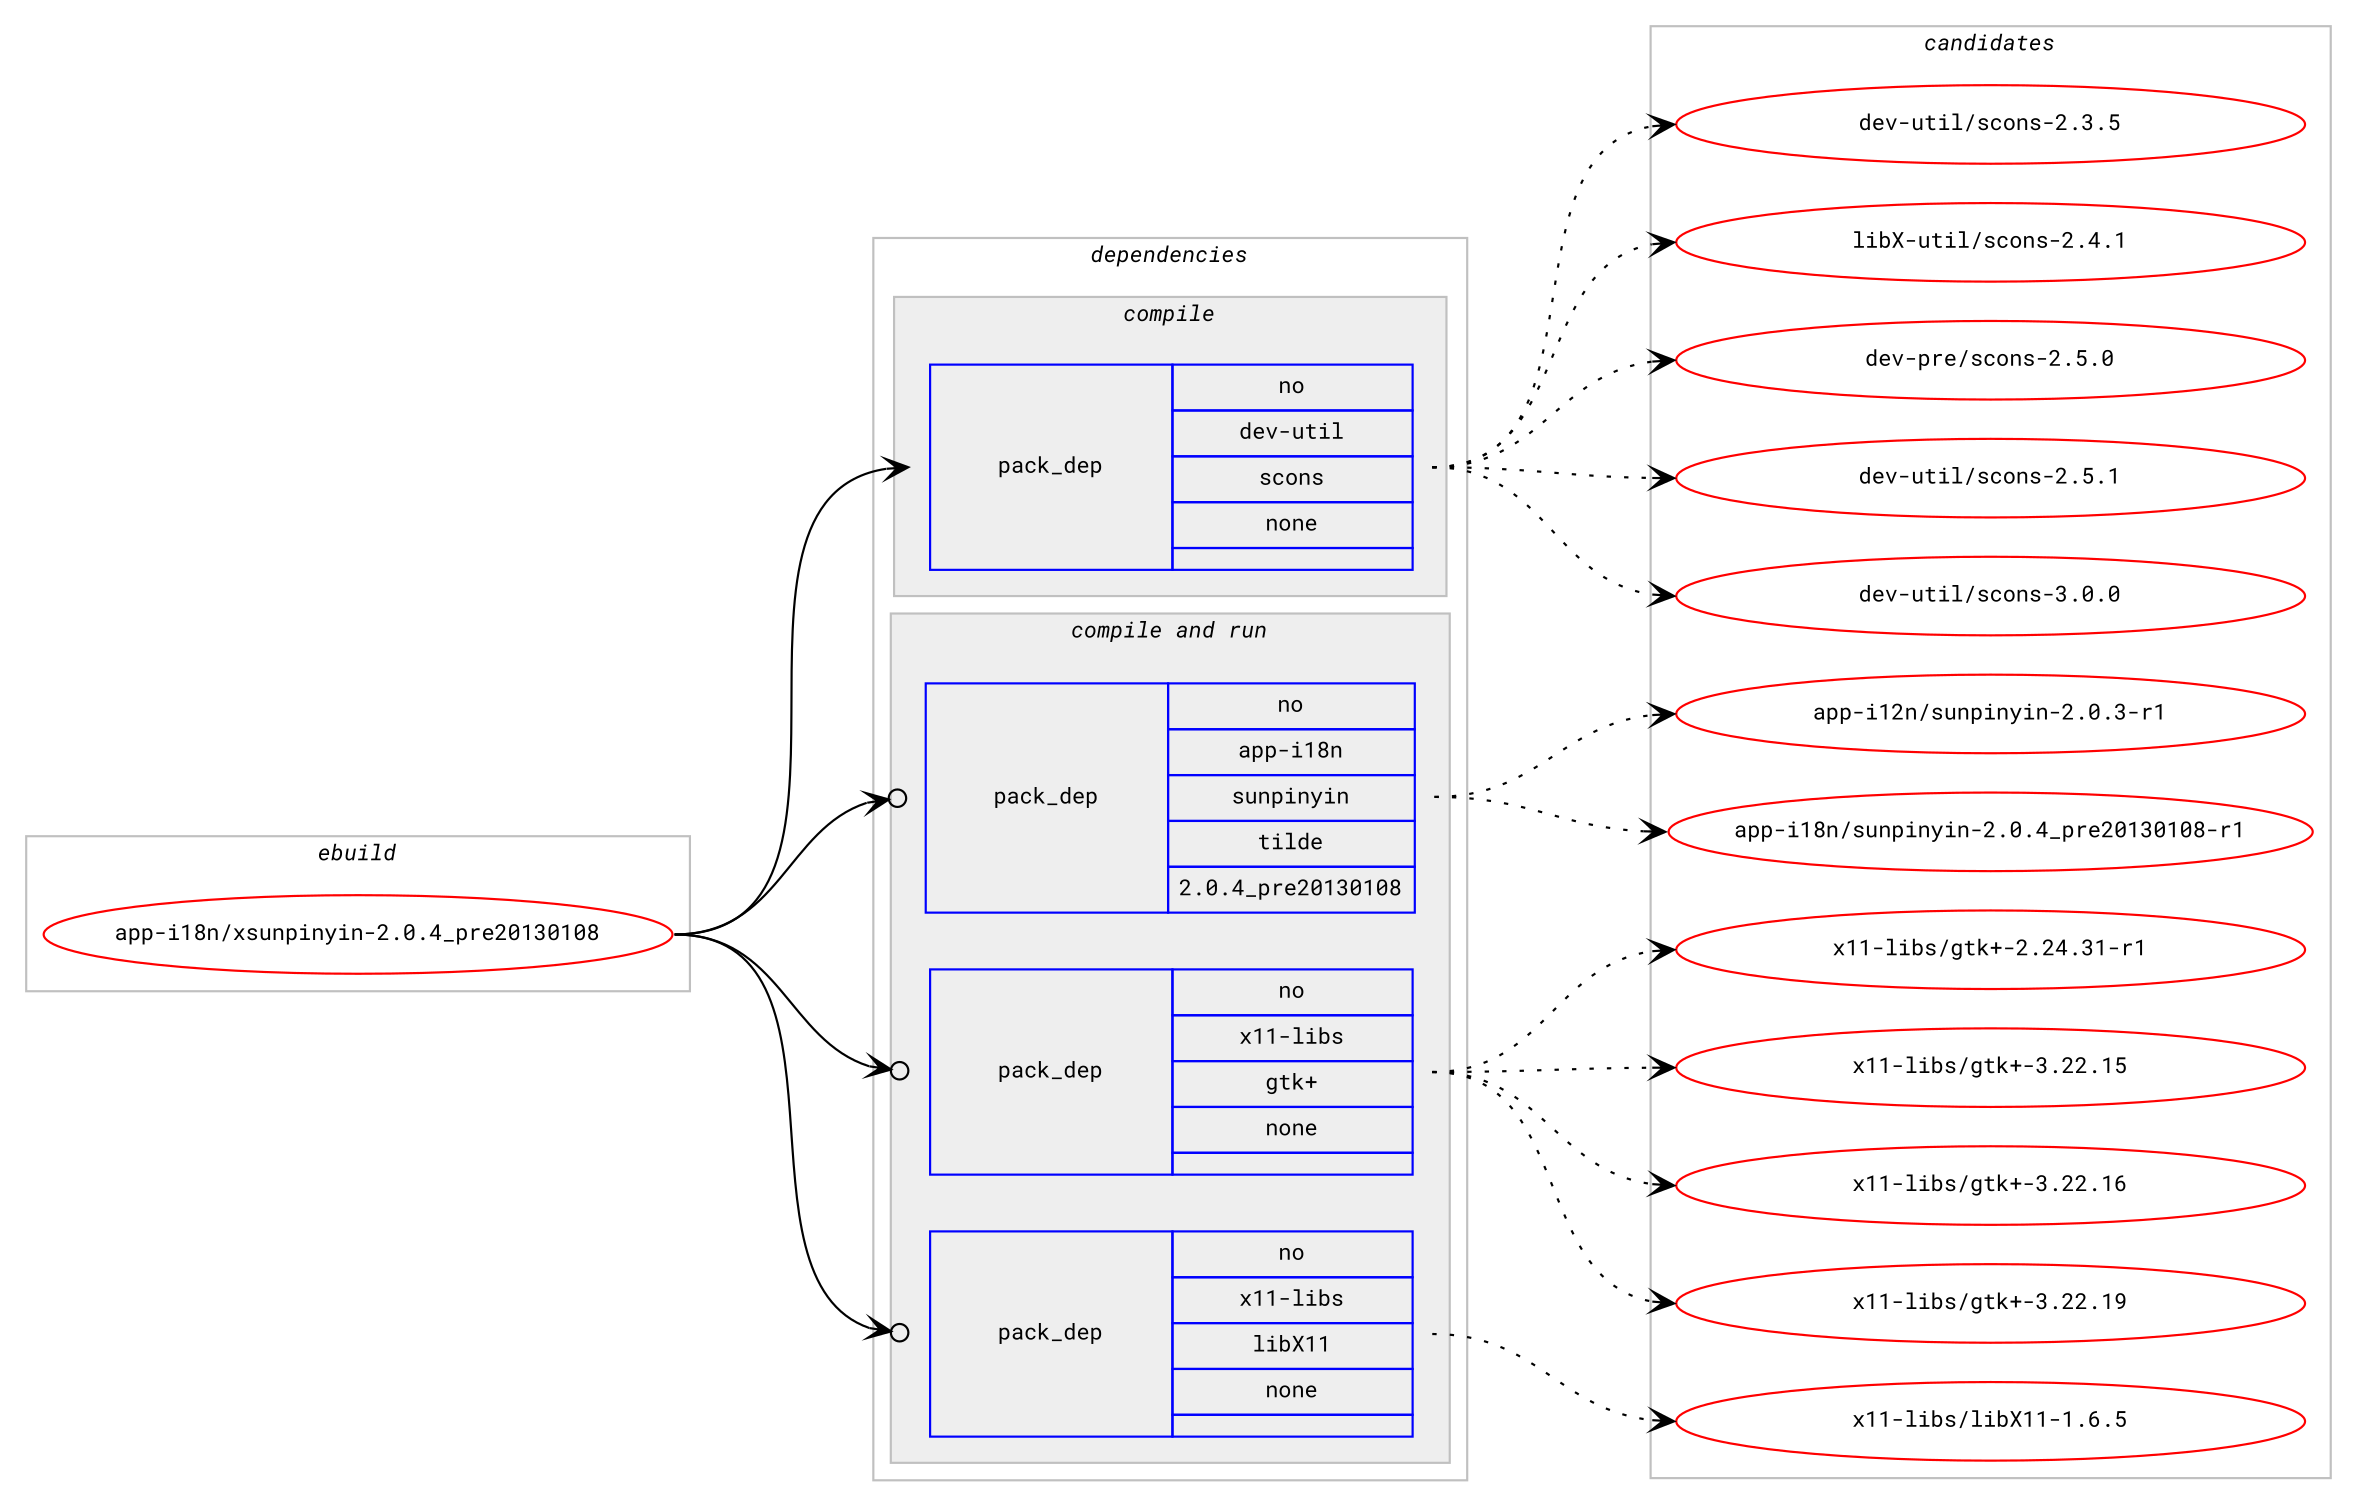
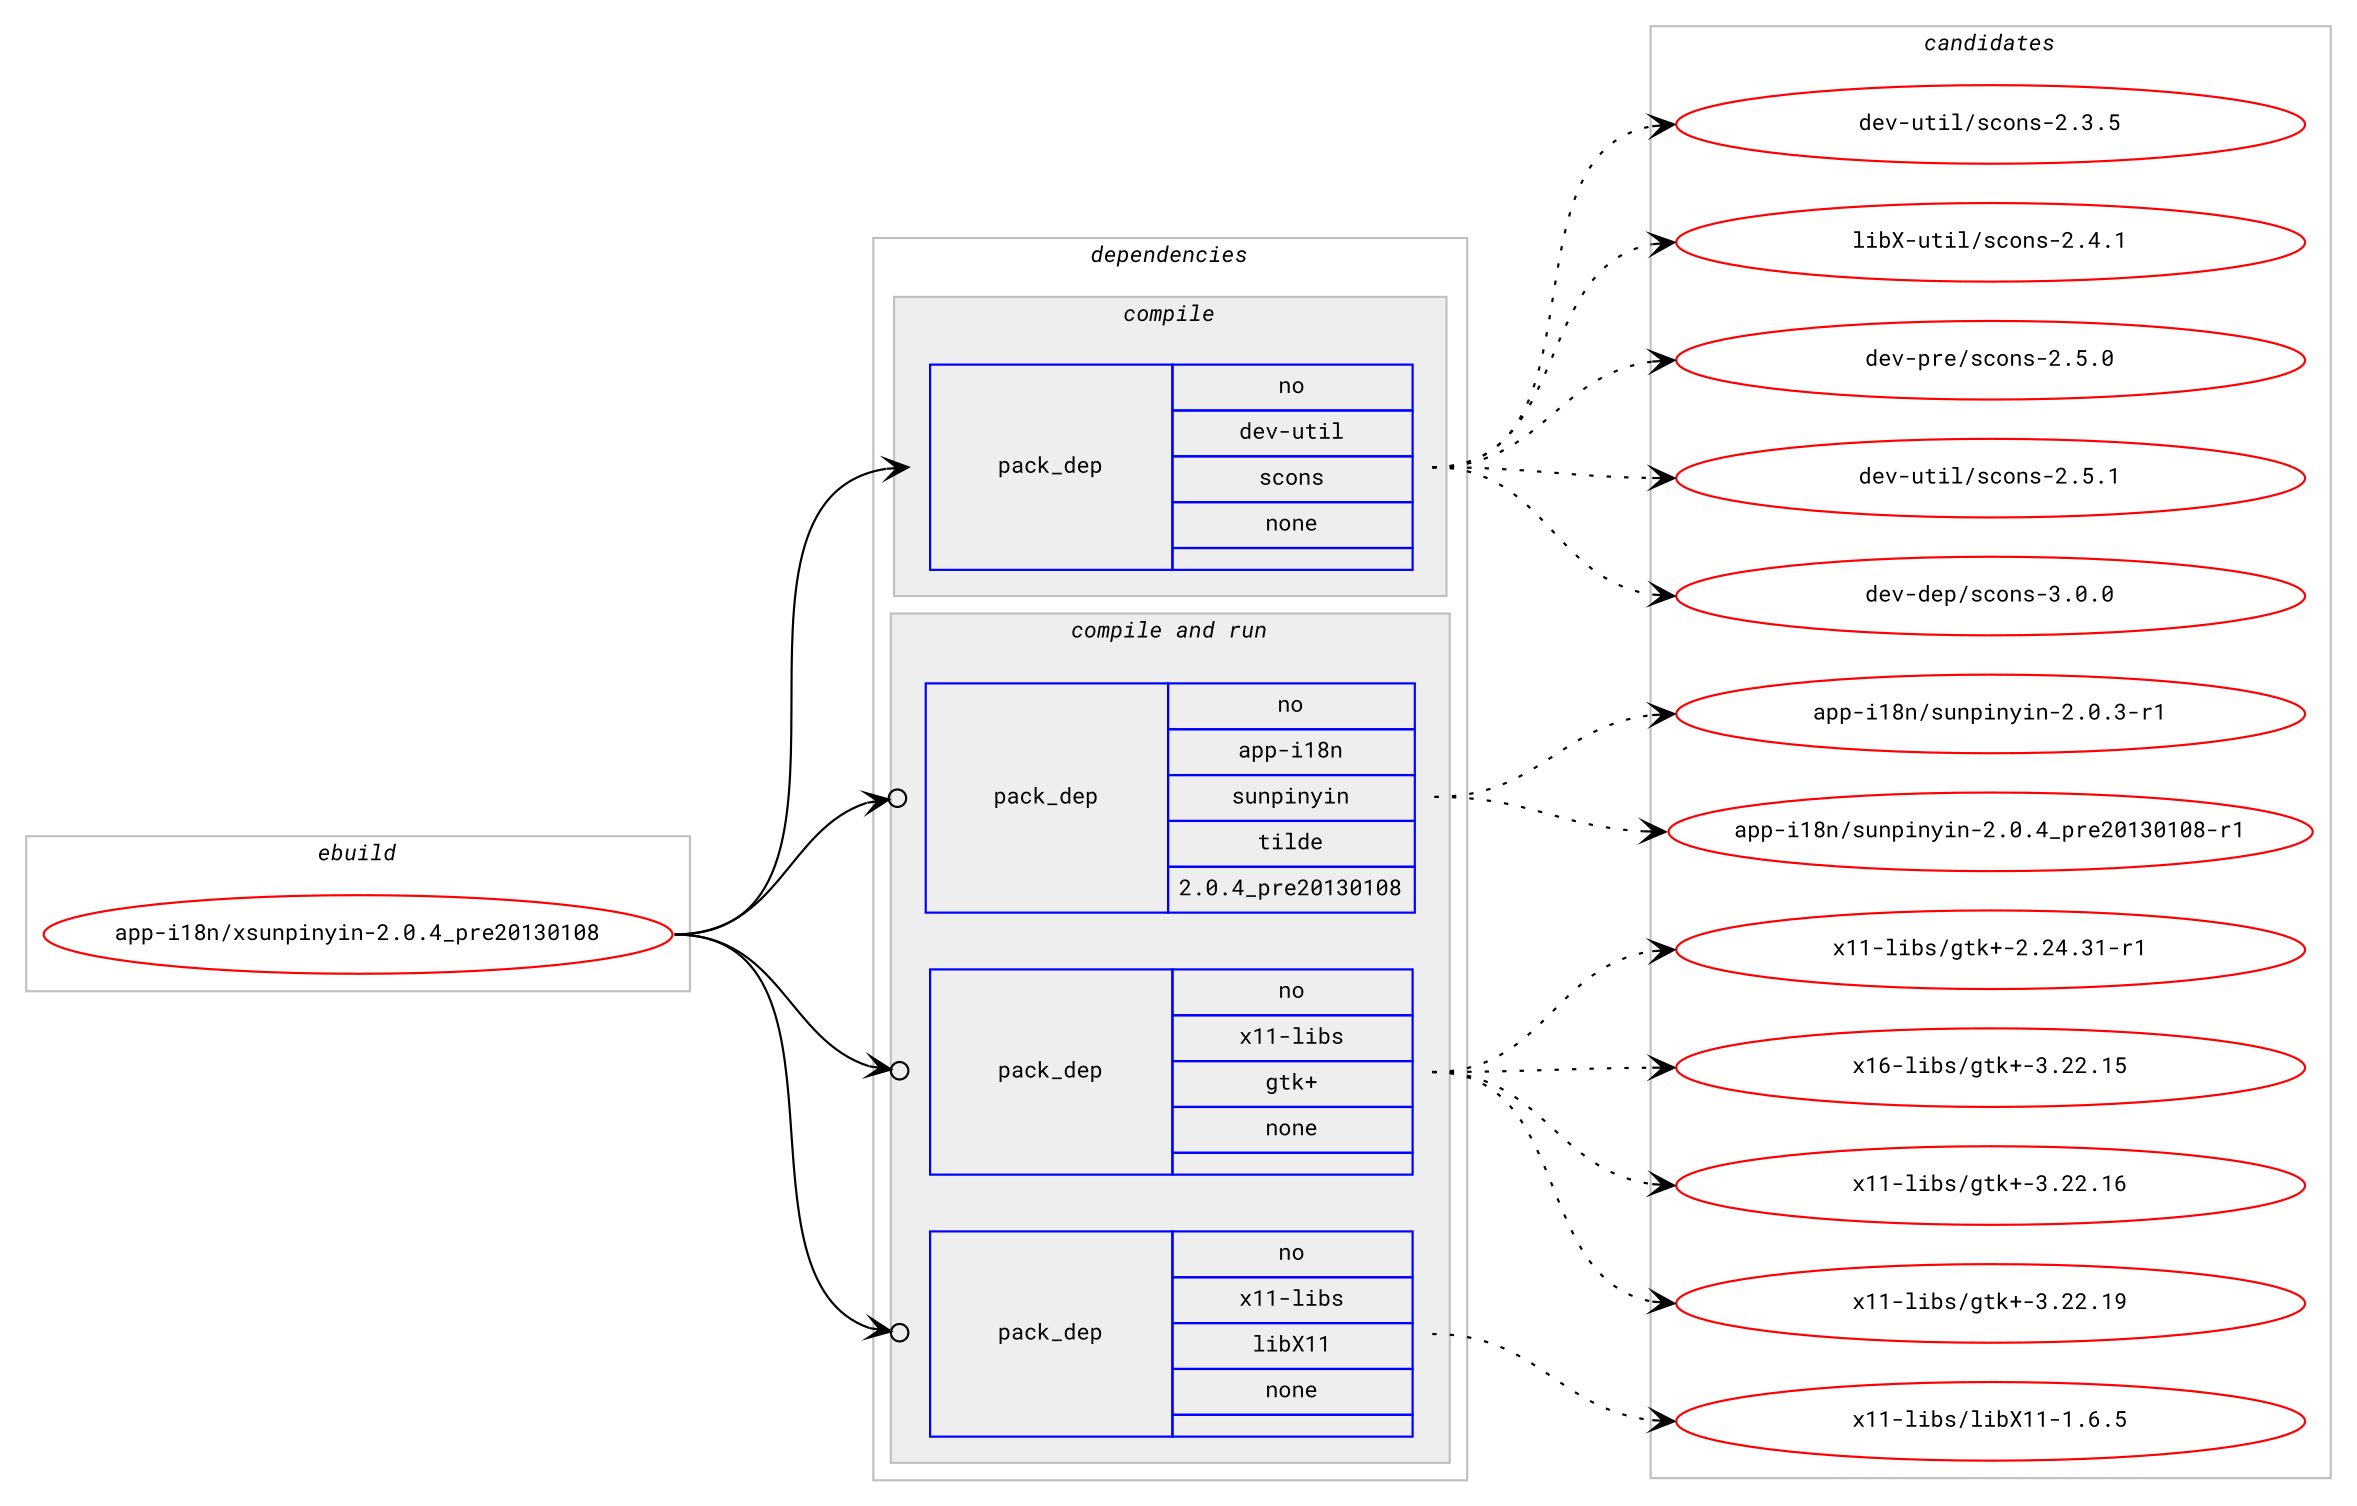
node "dev-util/scons-3.0.0": label "dev-util/scons-3.0.0" -> "dev-dep/scons-3.0.0"
node "app-i12n/sunpinyin-2.0.3-r1": label "app-i12n/sunpinyin-2.0.3-r1" -> "app-i18n/sunpinyin-2.0.3-r1"
node "x11-libs/gtk+-3.22.15": label "x11-libs/gtk+-3.22.15" -> "x16-libs/gtk+-3.22.15"
